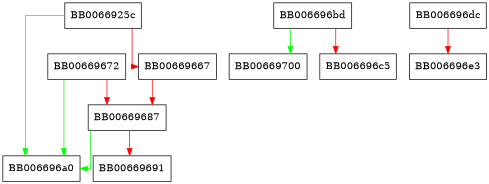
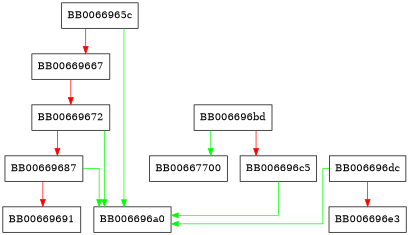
node "BB0066925c": label "BB0066925c" -> "BB0066965c"
node "BB00669700": label "BB00669700" -> "BB00667700"
edge "BB00669667" -> "BB00669687": now "BB00669667" -> "BB00669672"
edge "BB006696c5" -> "BB006696a0": added
edge "BB006696dc" -> "BB006696a0": added
